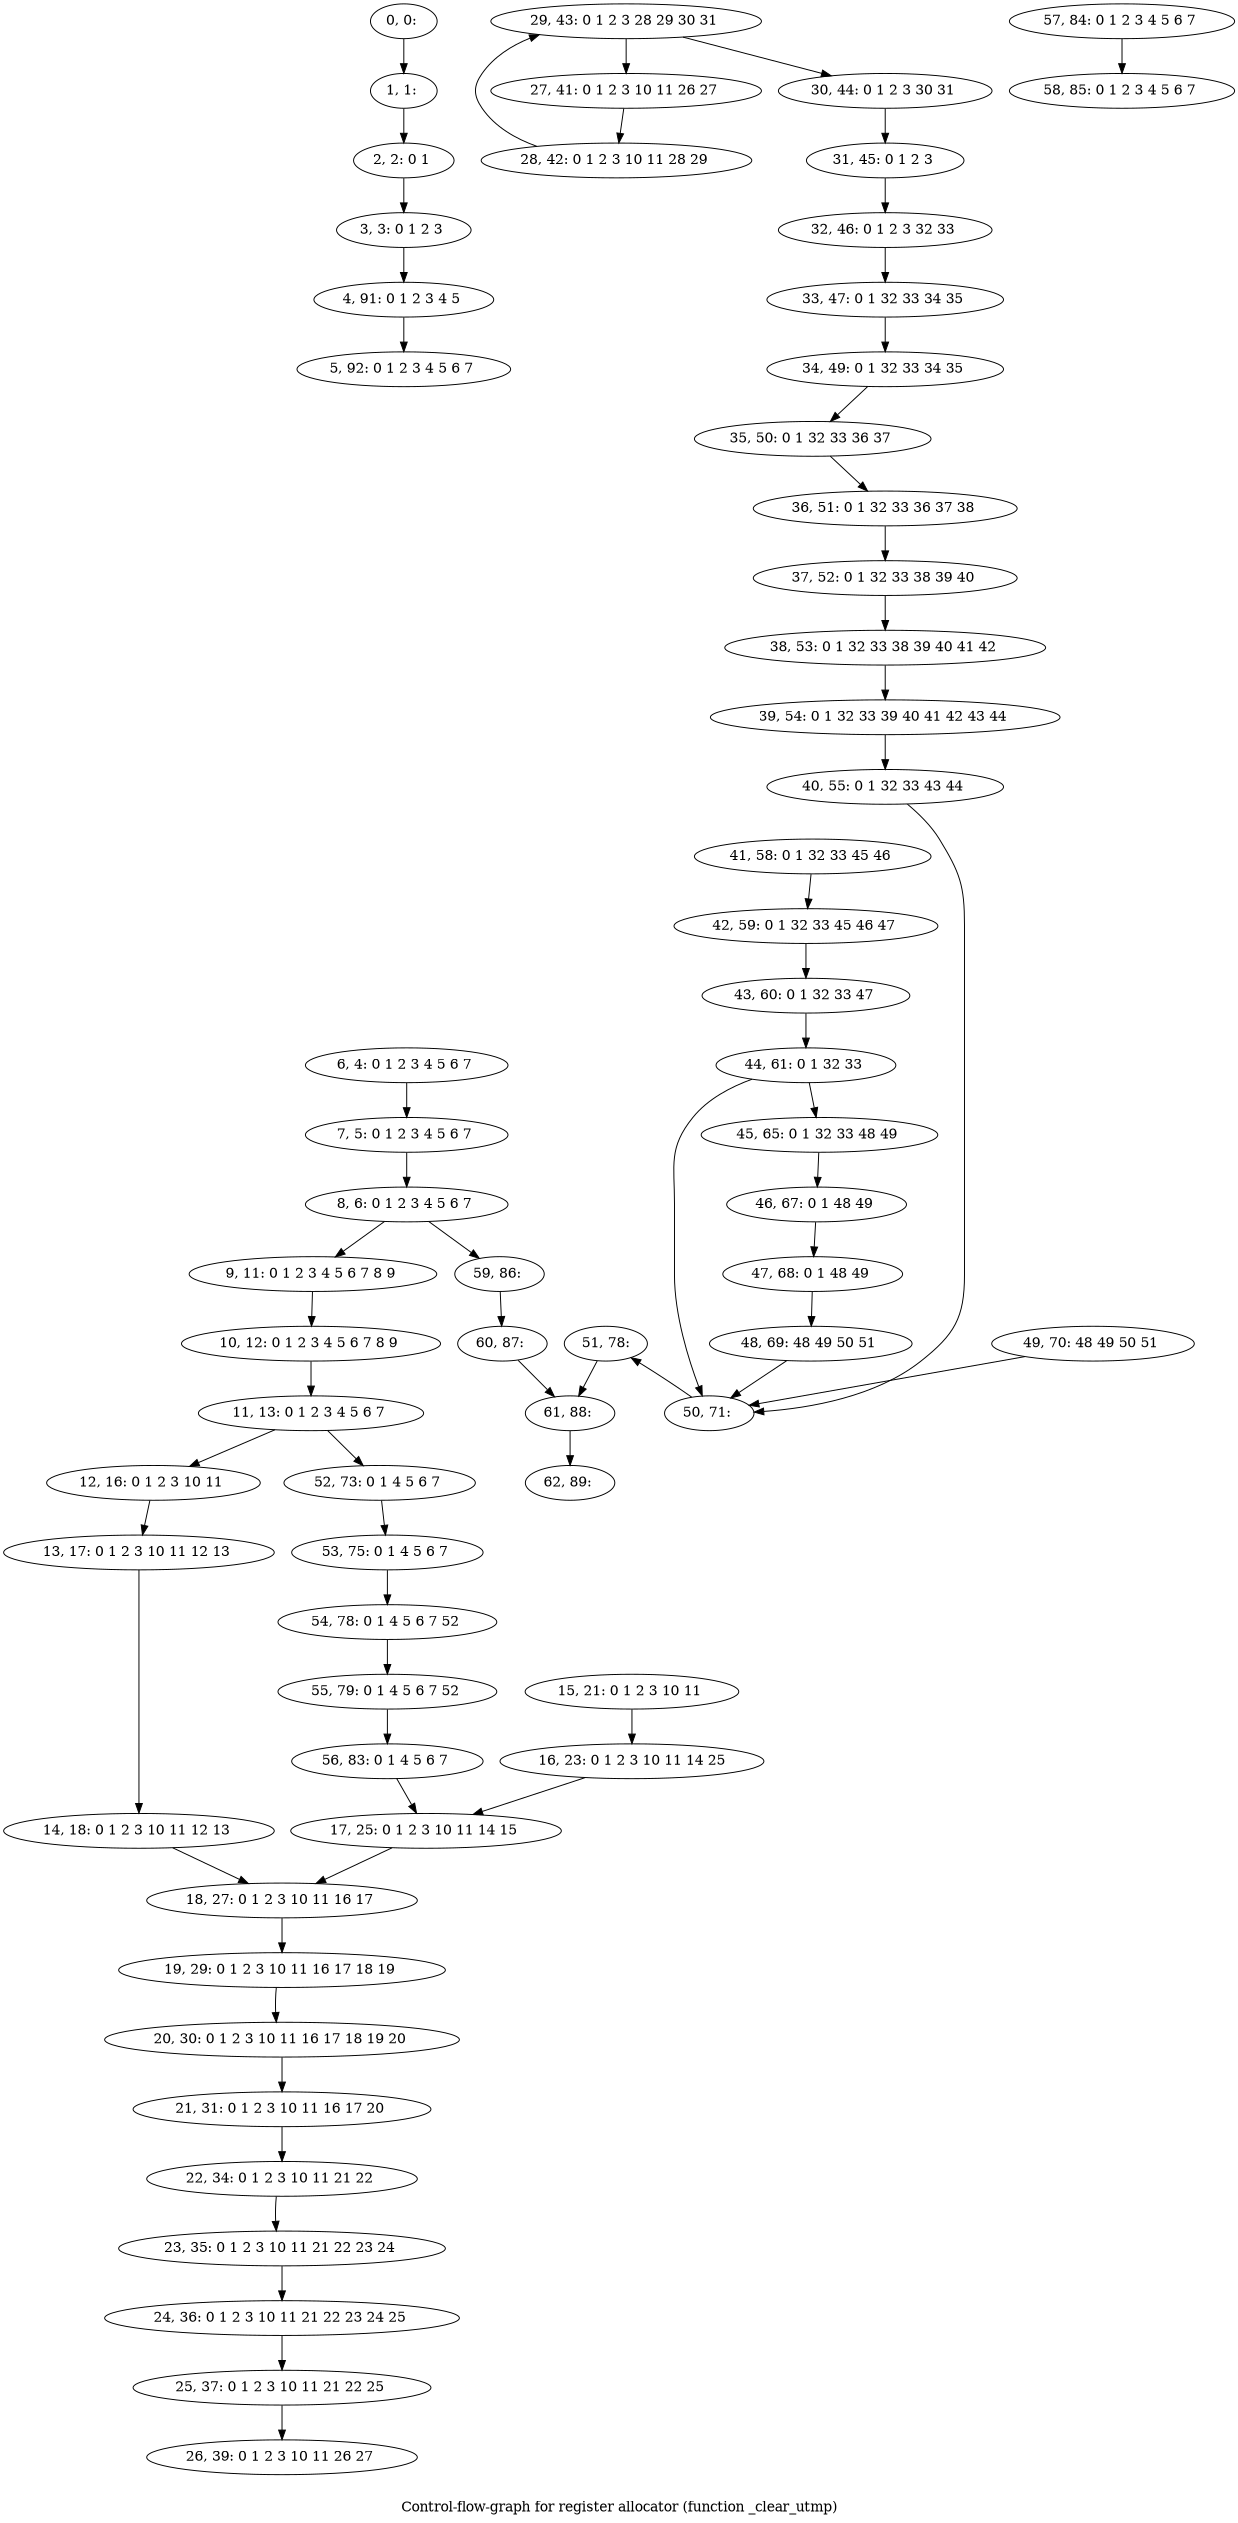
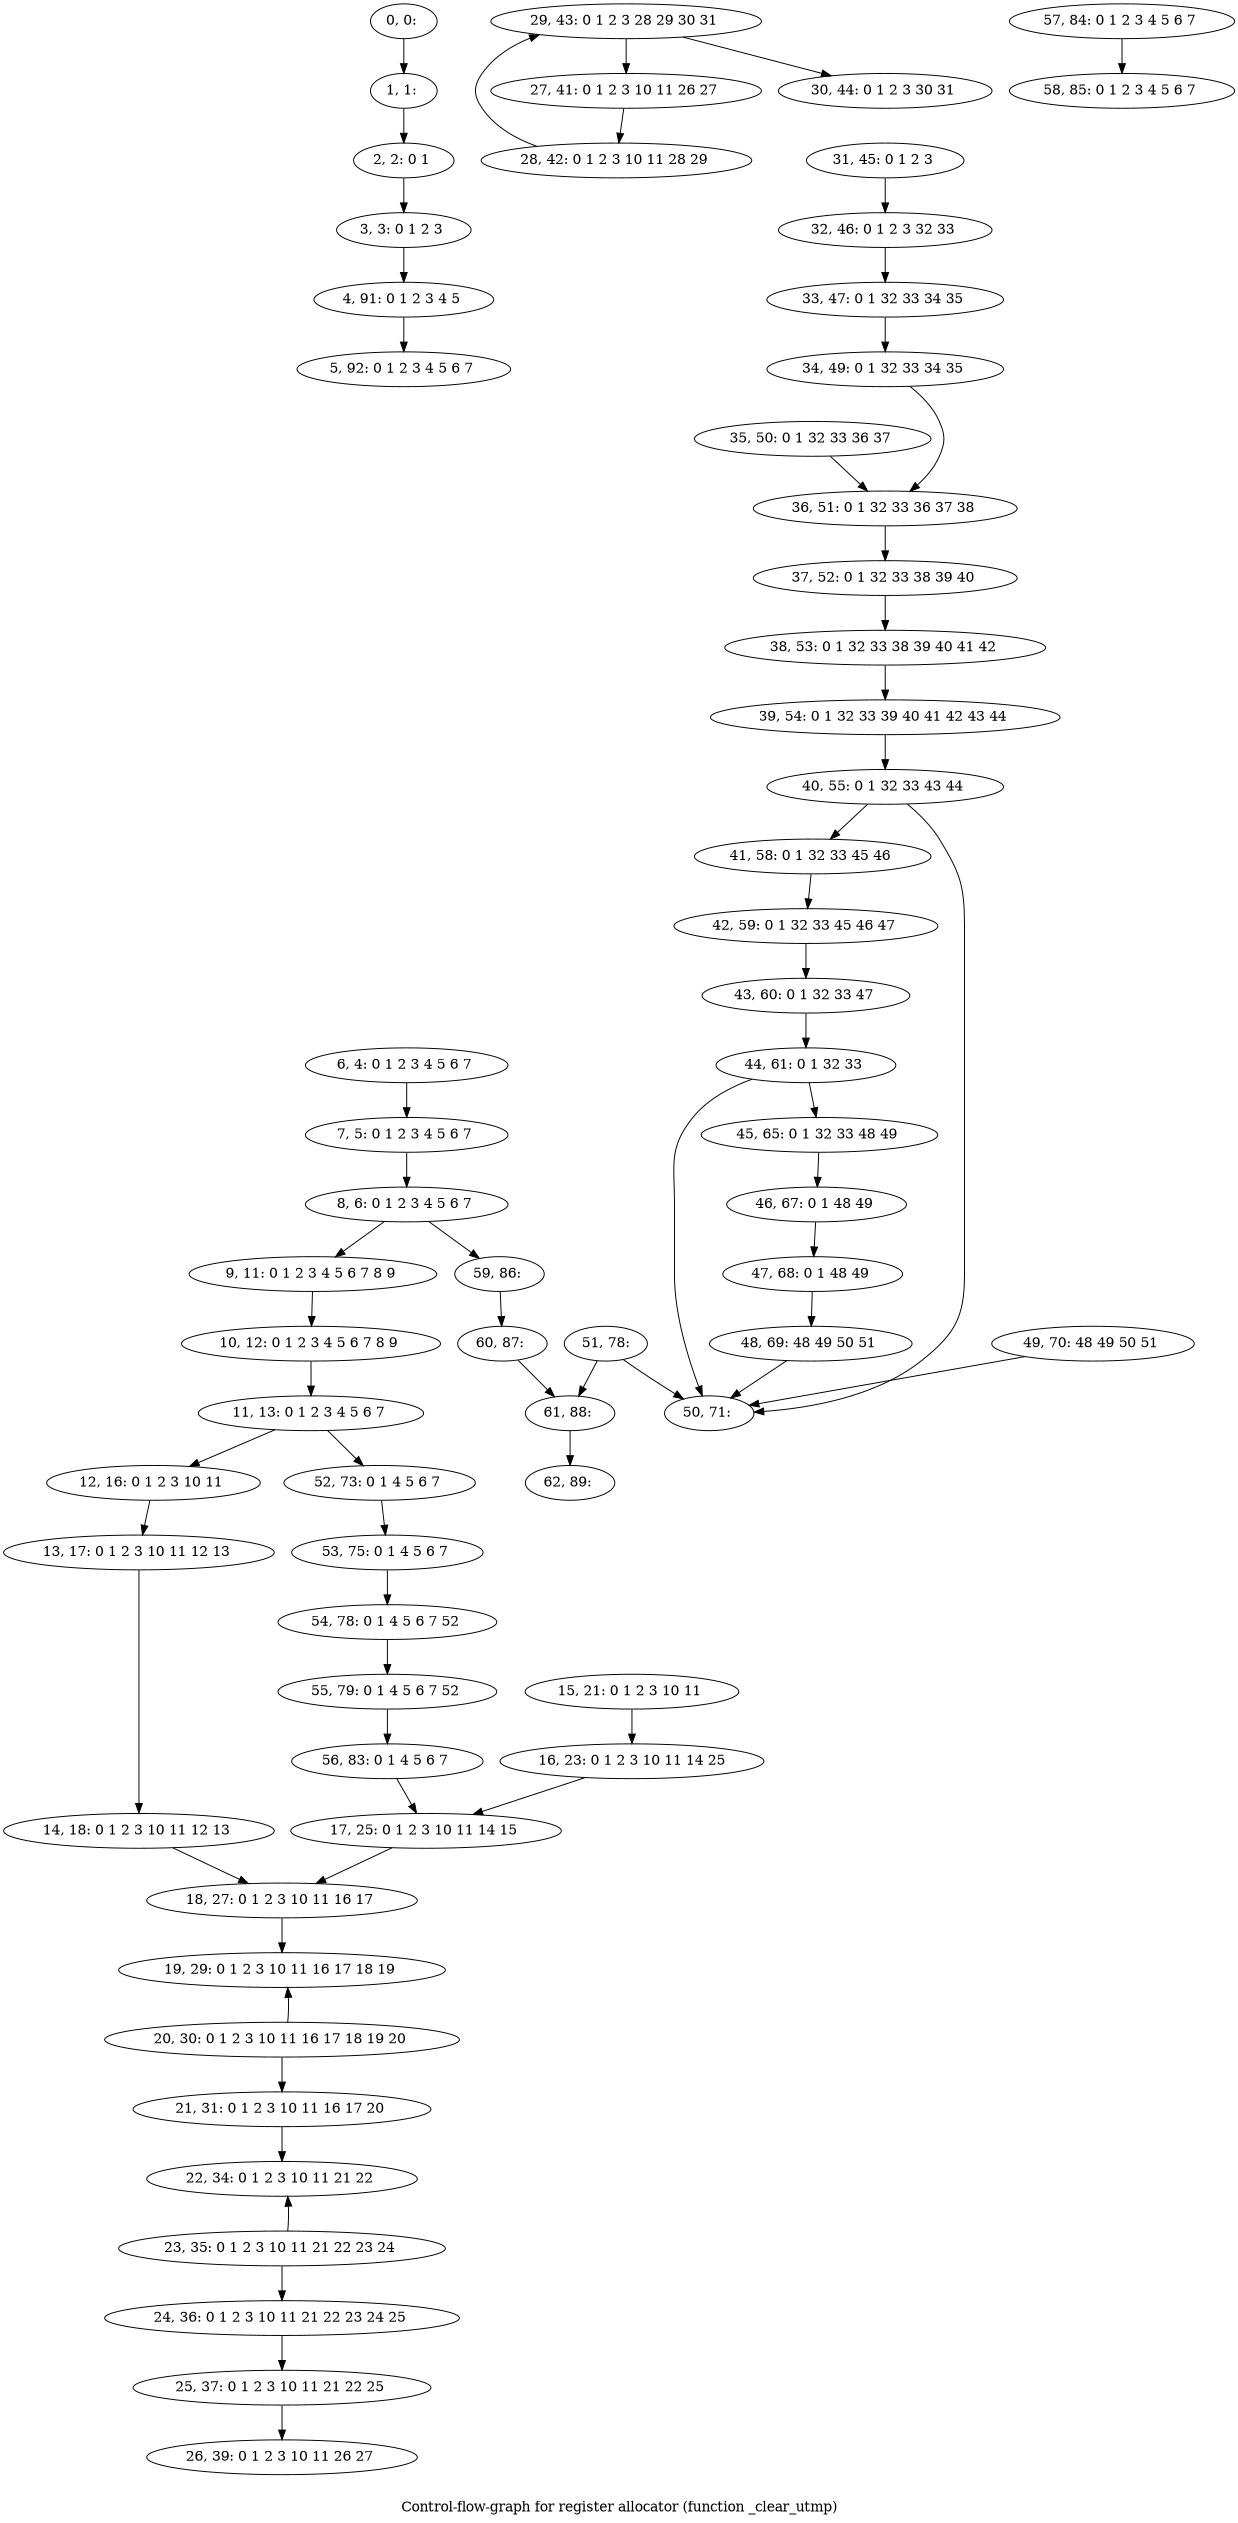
edge "30, 44: 0 1 2 3 30 31" -> "31, 45: 0 1 2 3": removed
edge "34, 49: 0 1 32 33 34 35" -> "35, 50: 0 1 32 33 36 37": now "34, 49: 0 1 32 33 34 35" -> "36, 51: 0 1 32 33 36 37 38"
edge "40, 55: 0 1 32 33 43 44" -> "41, 58: 0 1 32 33 45 46": added
edge "50, 71:" -> "51, 78:": reversed
edge "19, 29: 0 1 2 3 10 11 16 17 18 19" -> "20, 30: 0 1 2 3 10 11 16 17 18 19 20": reversed
edge "22, 34: 0 1 2 3 10 11 21 22" -> "23, 35: 0 1 2 3 10 11 21 22 23 24": reversed
